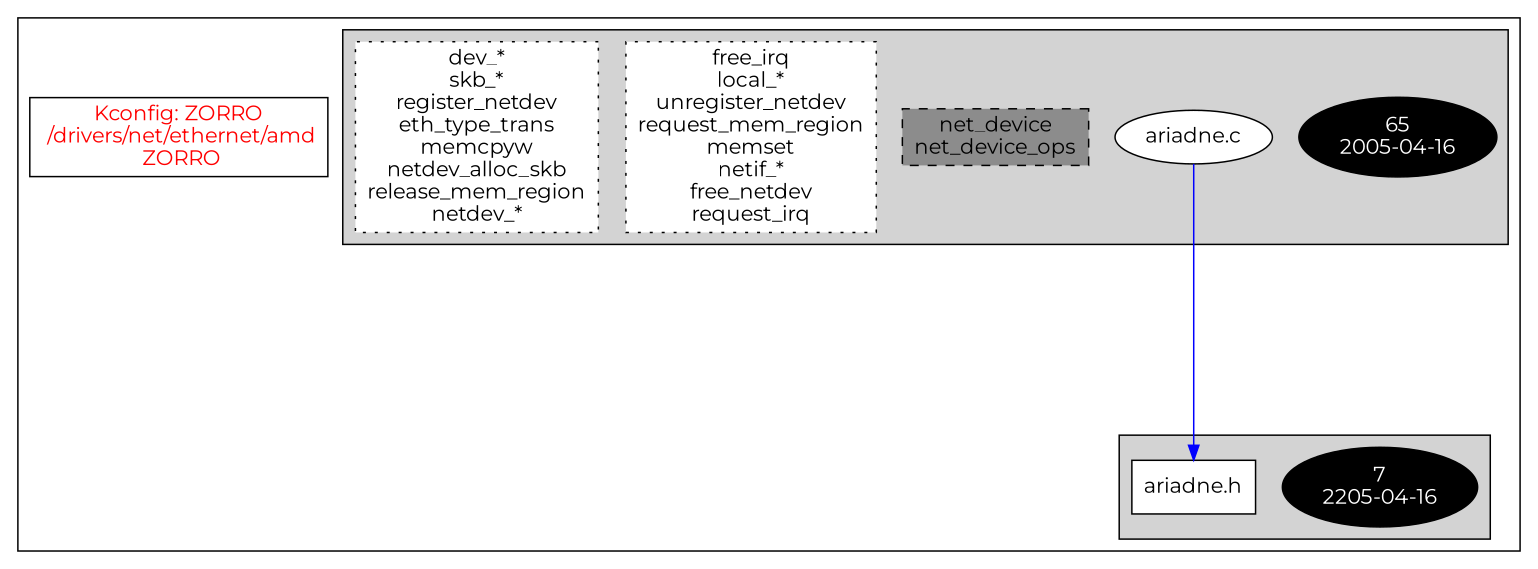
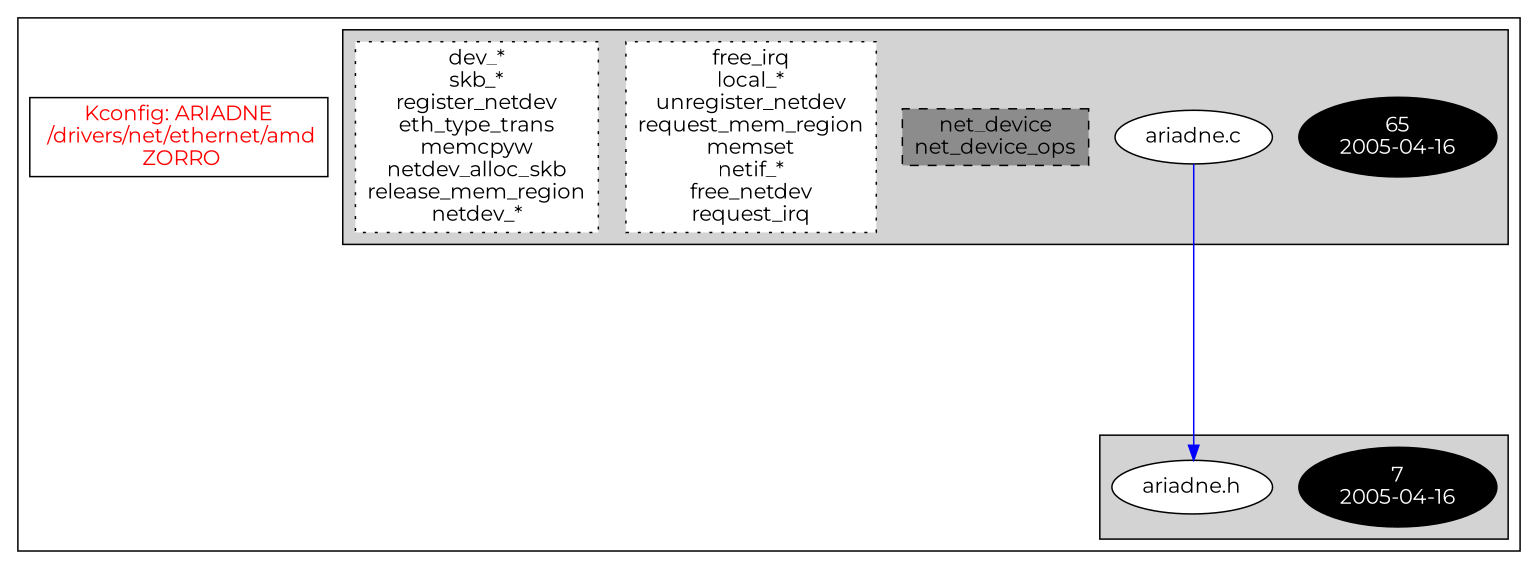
node "Kconfig: ZORRO /drivers/net/ethernet/amd ZORRO": label "Kconfig: ZORRO /drivers/net/ethernet/amd ZORRO" -> "Kconfig: ARIADNE /drivers/net/ethernet/amd ZORRO"
node "ariadne.h": shape box -> ellipse
node "7 2205-04-16": label "7 2205-04-16" -> "7 2005-04-16"
